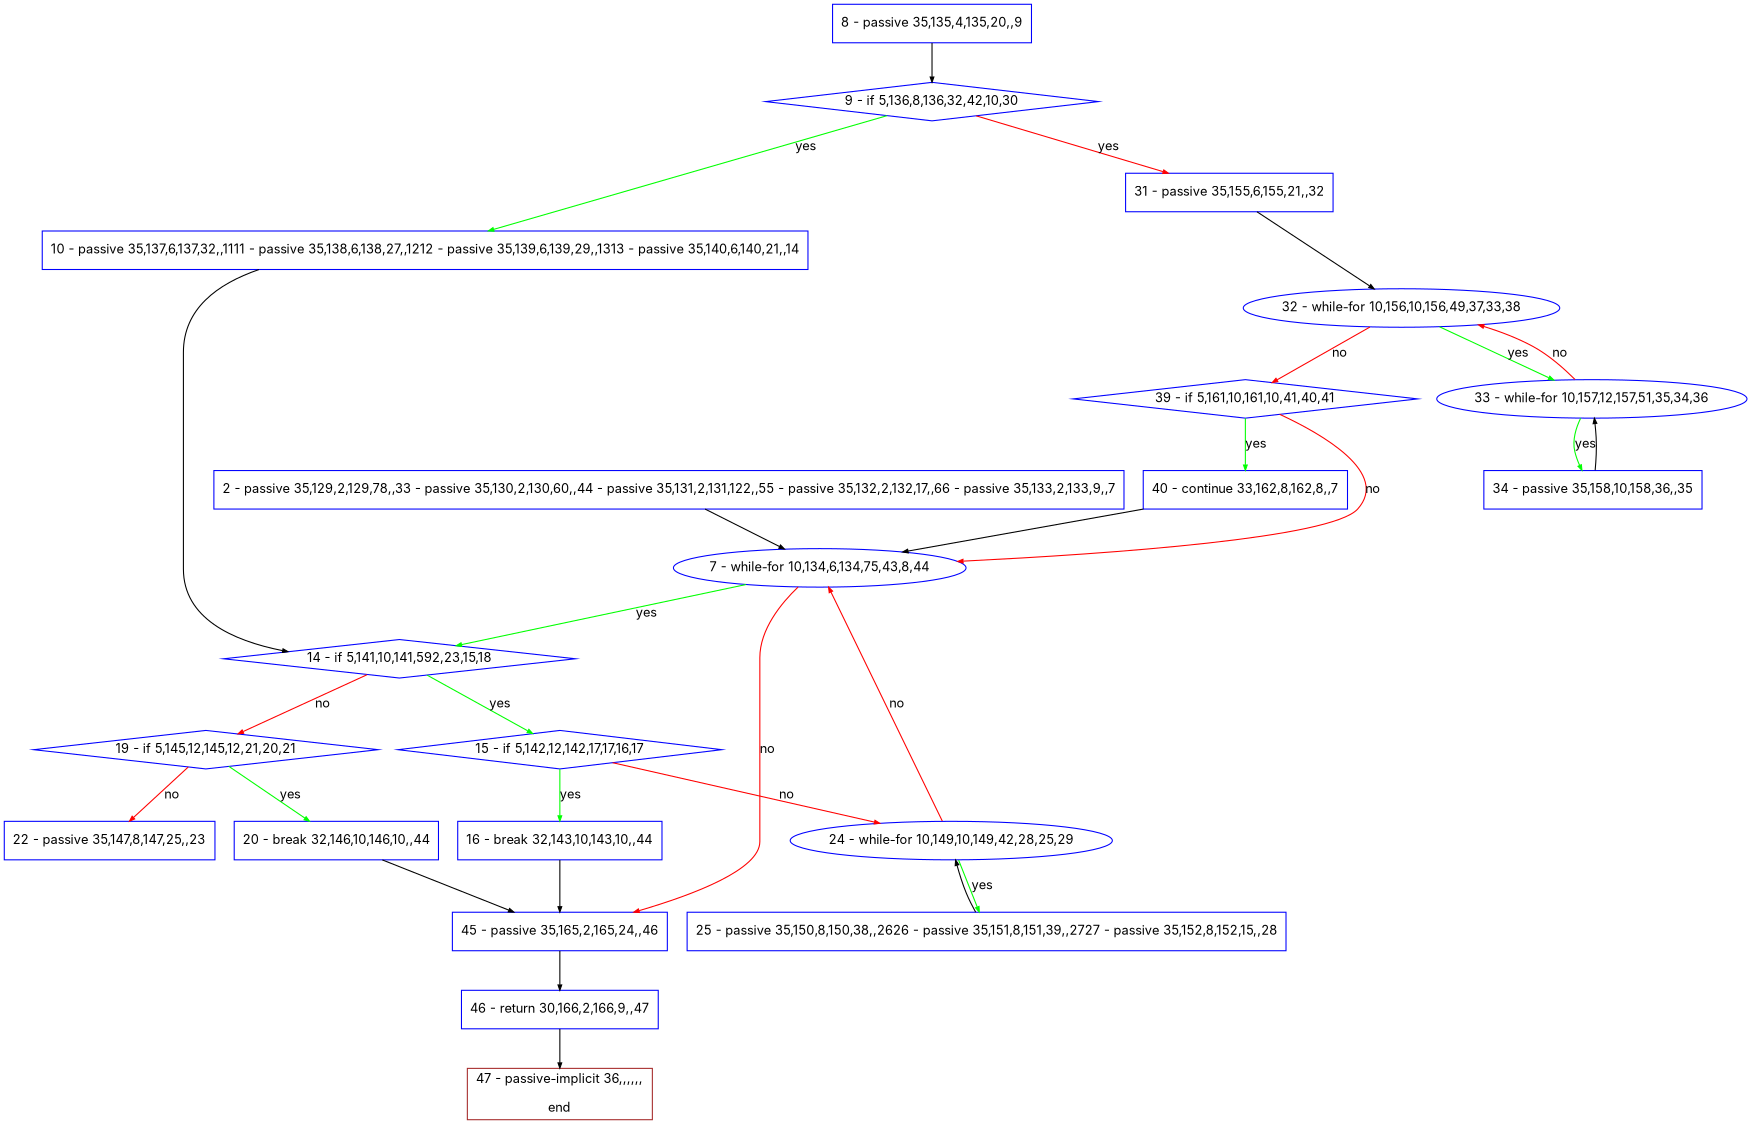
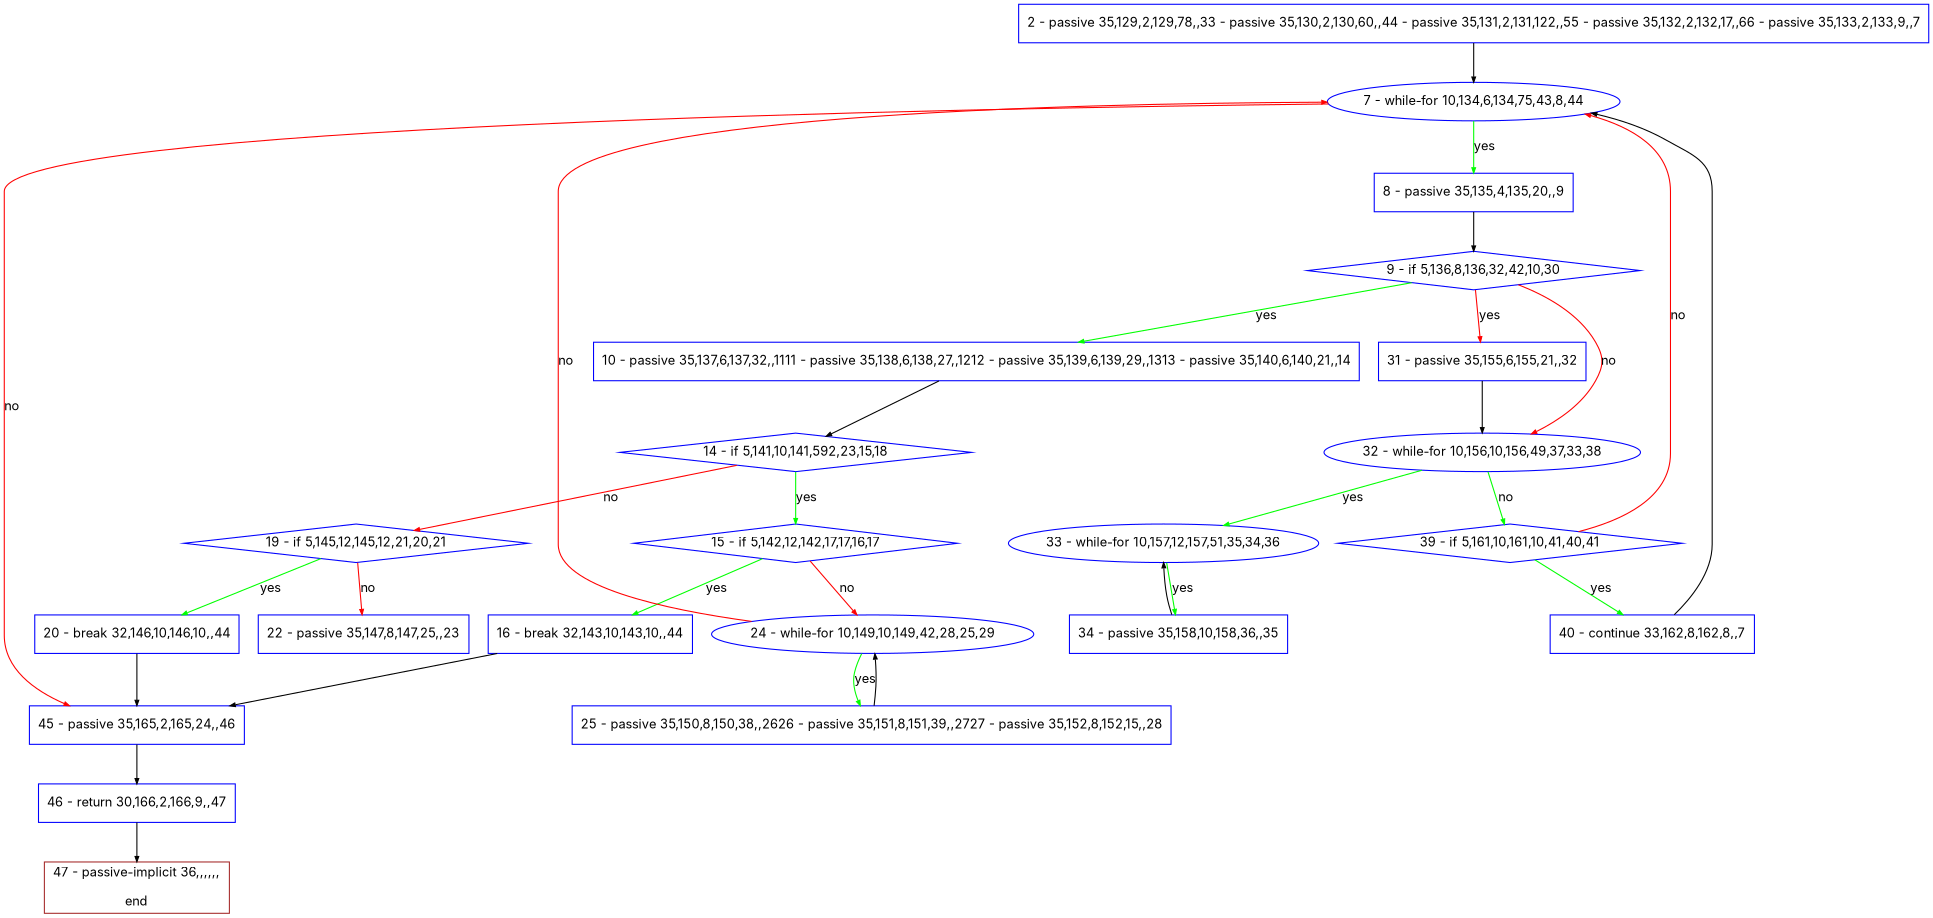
edge "33 - while-for 10,157,12,157,51,35,34,36" -> "32 - while-for 10,156,10,156,49,37,33,38": now "9 - if 5,136,8,136,32,42,10,30" -> "32 - while-for 10,156,10,156,49,37,33,38"
edge "32 - while-for 10,156,10,156,49,37,33,38" -> "39 - if 5,161,10,161,10,41,40,41": color #ff0000 -> #00ff00
edge "7 - while-for 10,134,6,134,75,43,8,44" -> "14 - if 5,141,10,141,592,23,15,18": now "7 - while-for 10,134,6,134,75,43,8,44" -> "8 - passive 35,135,4,135,20,,9"
